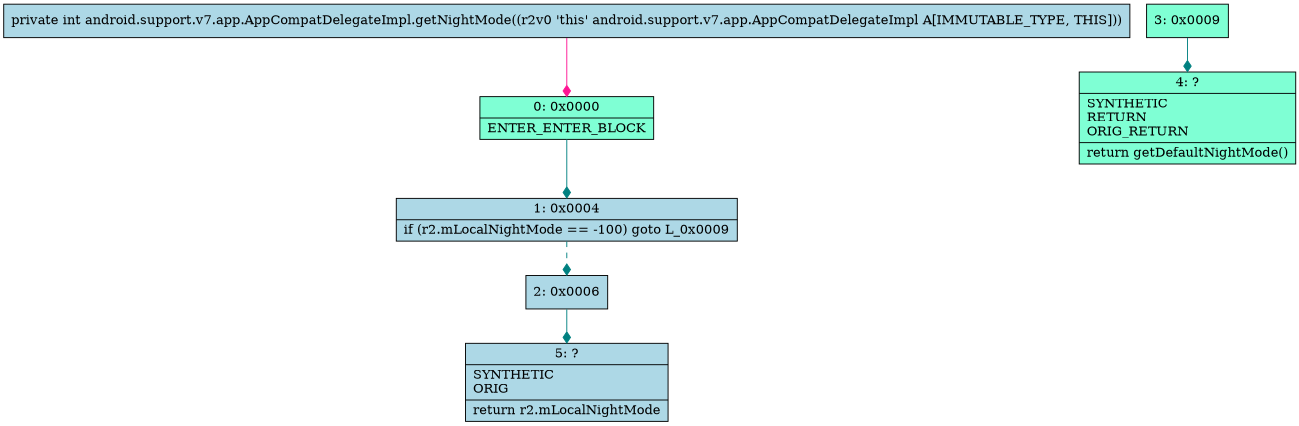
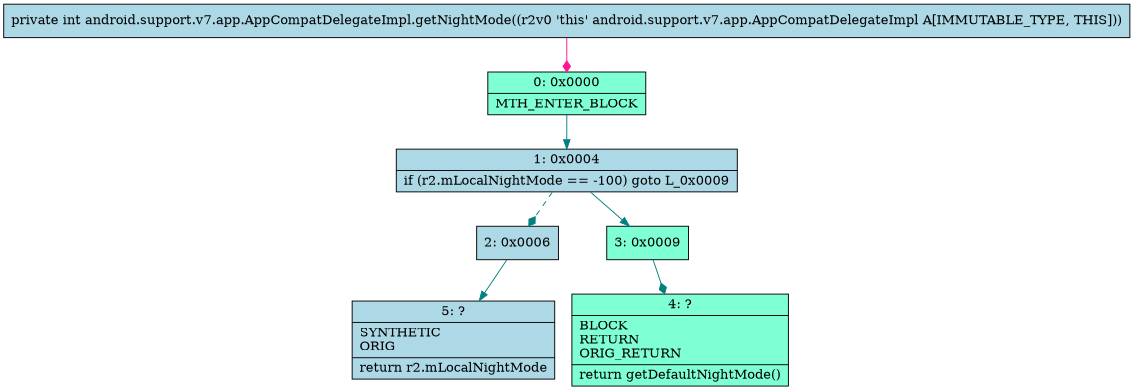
node "4: ?": text "SYNTHETIC" -> "BLOCK"
node "0: 0x0000": text "ENTER_ENTER_BLOCK" -> "MTH_ENTER_BLOCK"
edge "0: 0x0000" -> "1: 0x0004": arrowhead diamond -> normal
edge "1: 0x0004" -> "3: 0x0009": added
edge "2: 0x0006" -> "5: ?": arrowhead diamond -> normal
